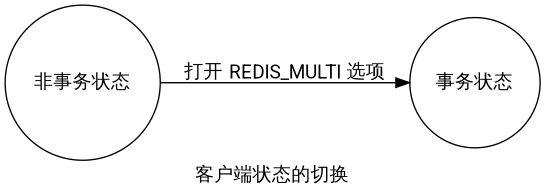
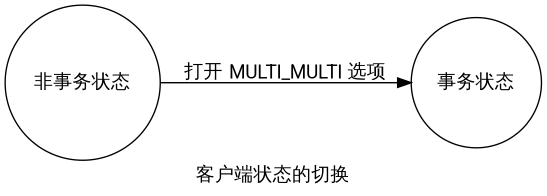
edge "非事务状态" -> "事务状态": label "打开 REDIS_MULTI 选项" -> "打开 MULTI_MULTI 选项"
